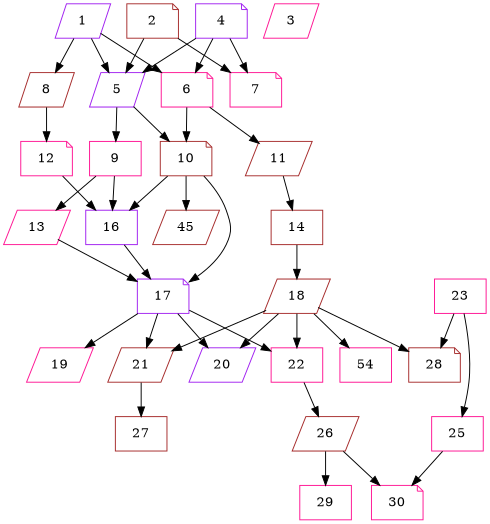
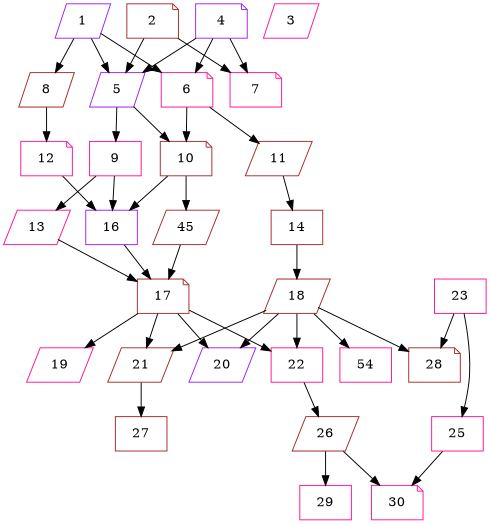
edge "10" -> "17": now "45" -> "17"
node "17": color purple -> brown
